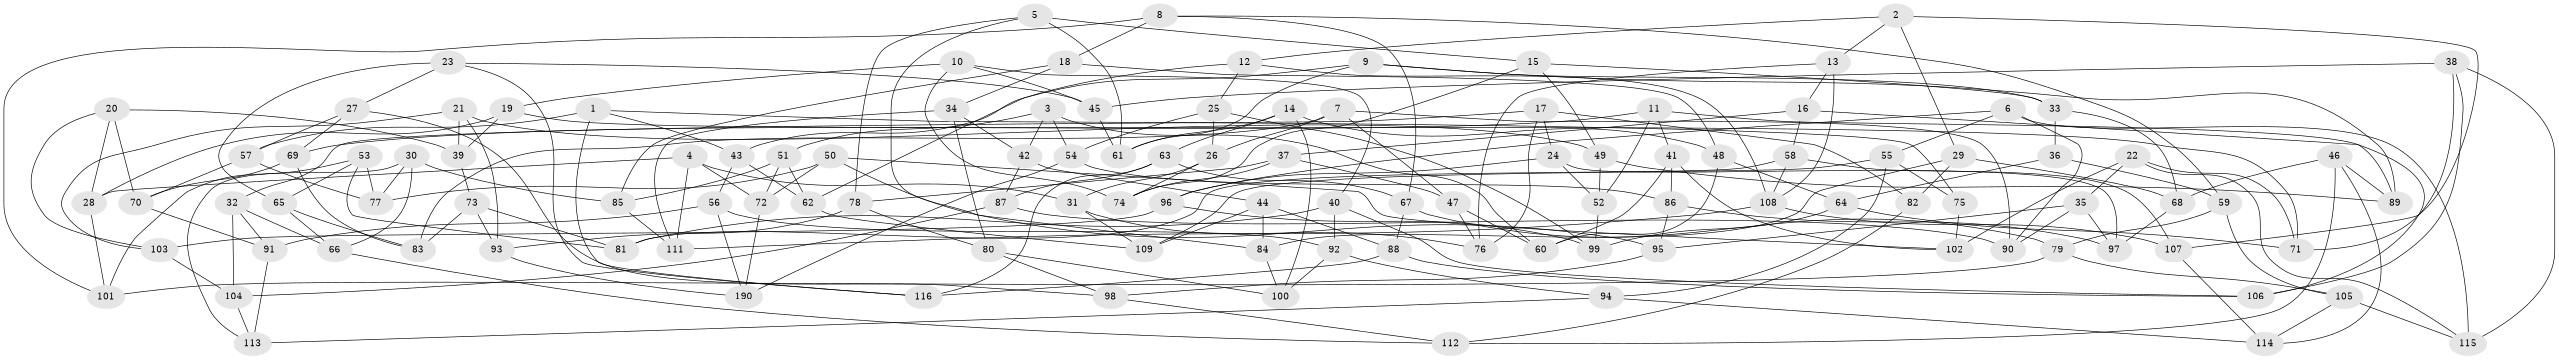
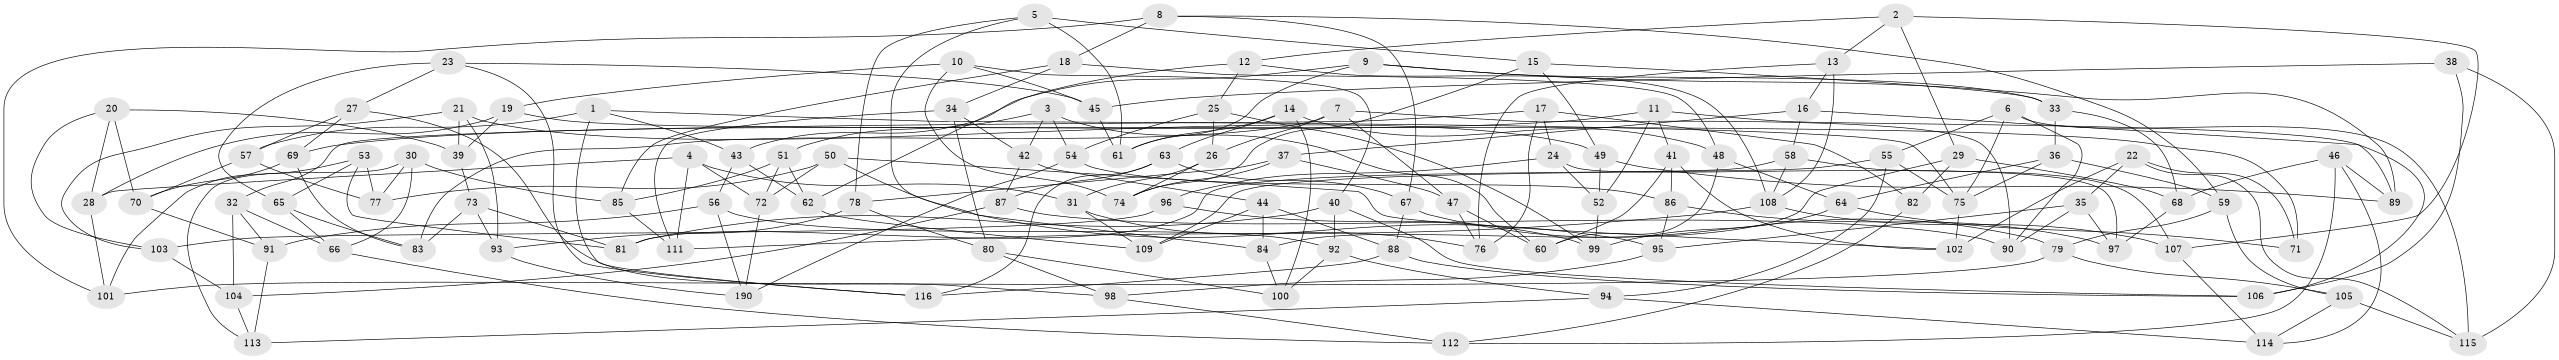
edge "6" -- "96": now "6" -- "75"
edge "36" -- "75": added
edge "38" -- "71": removed
